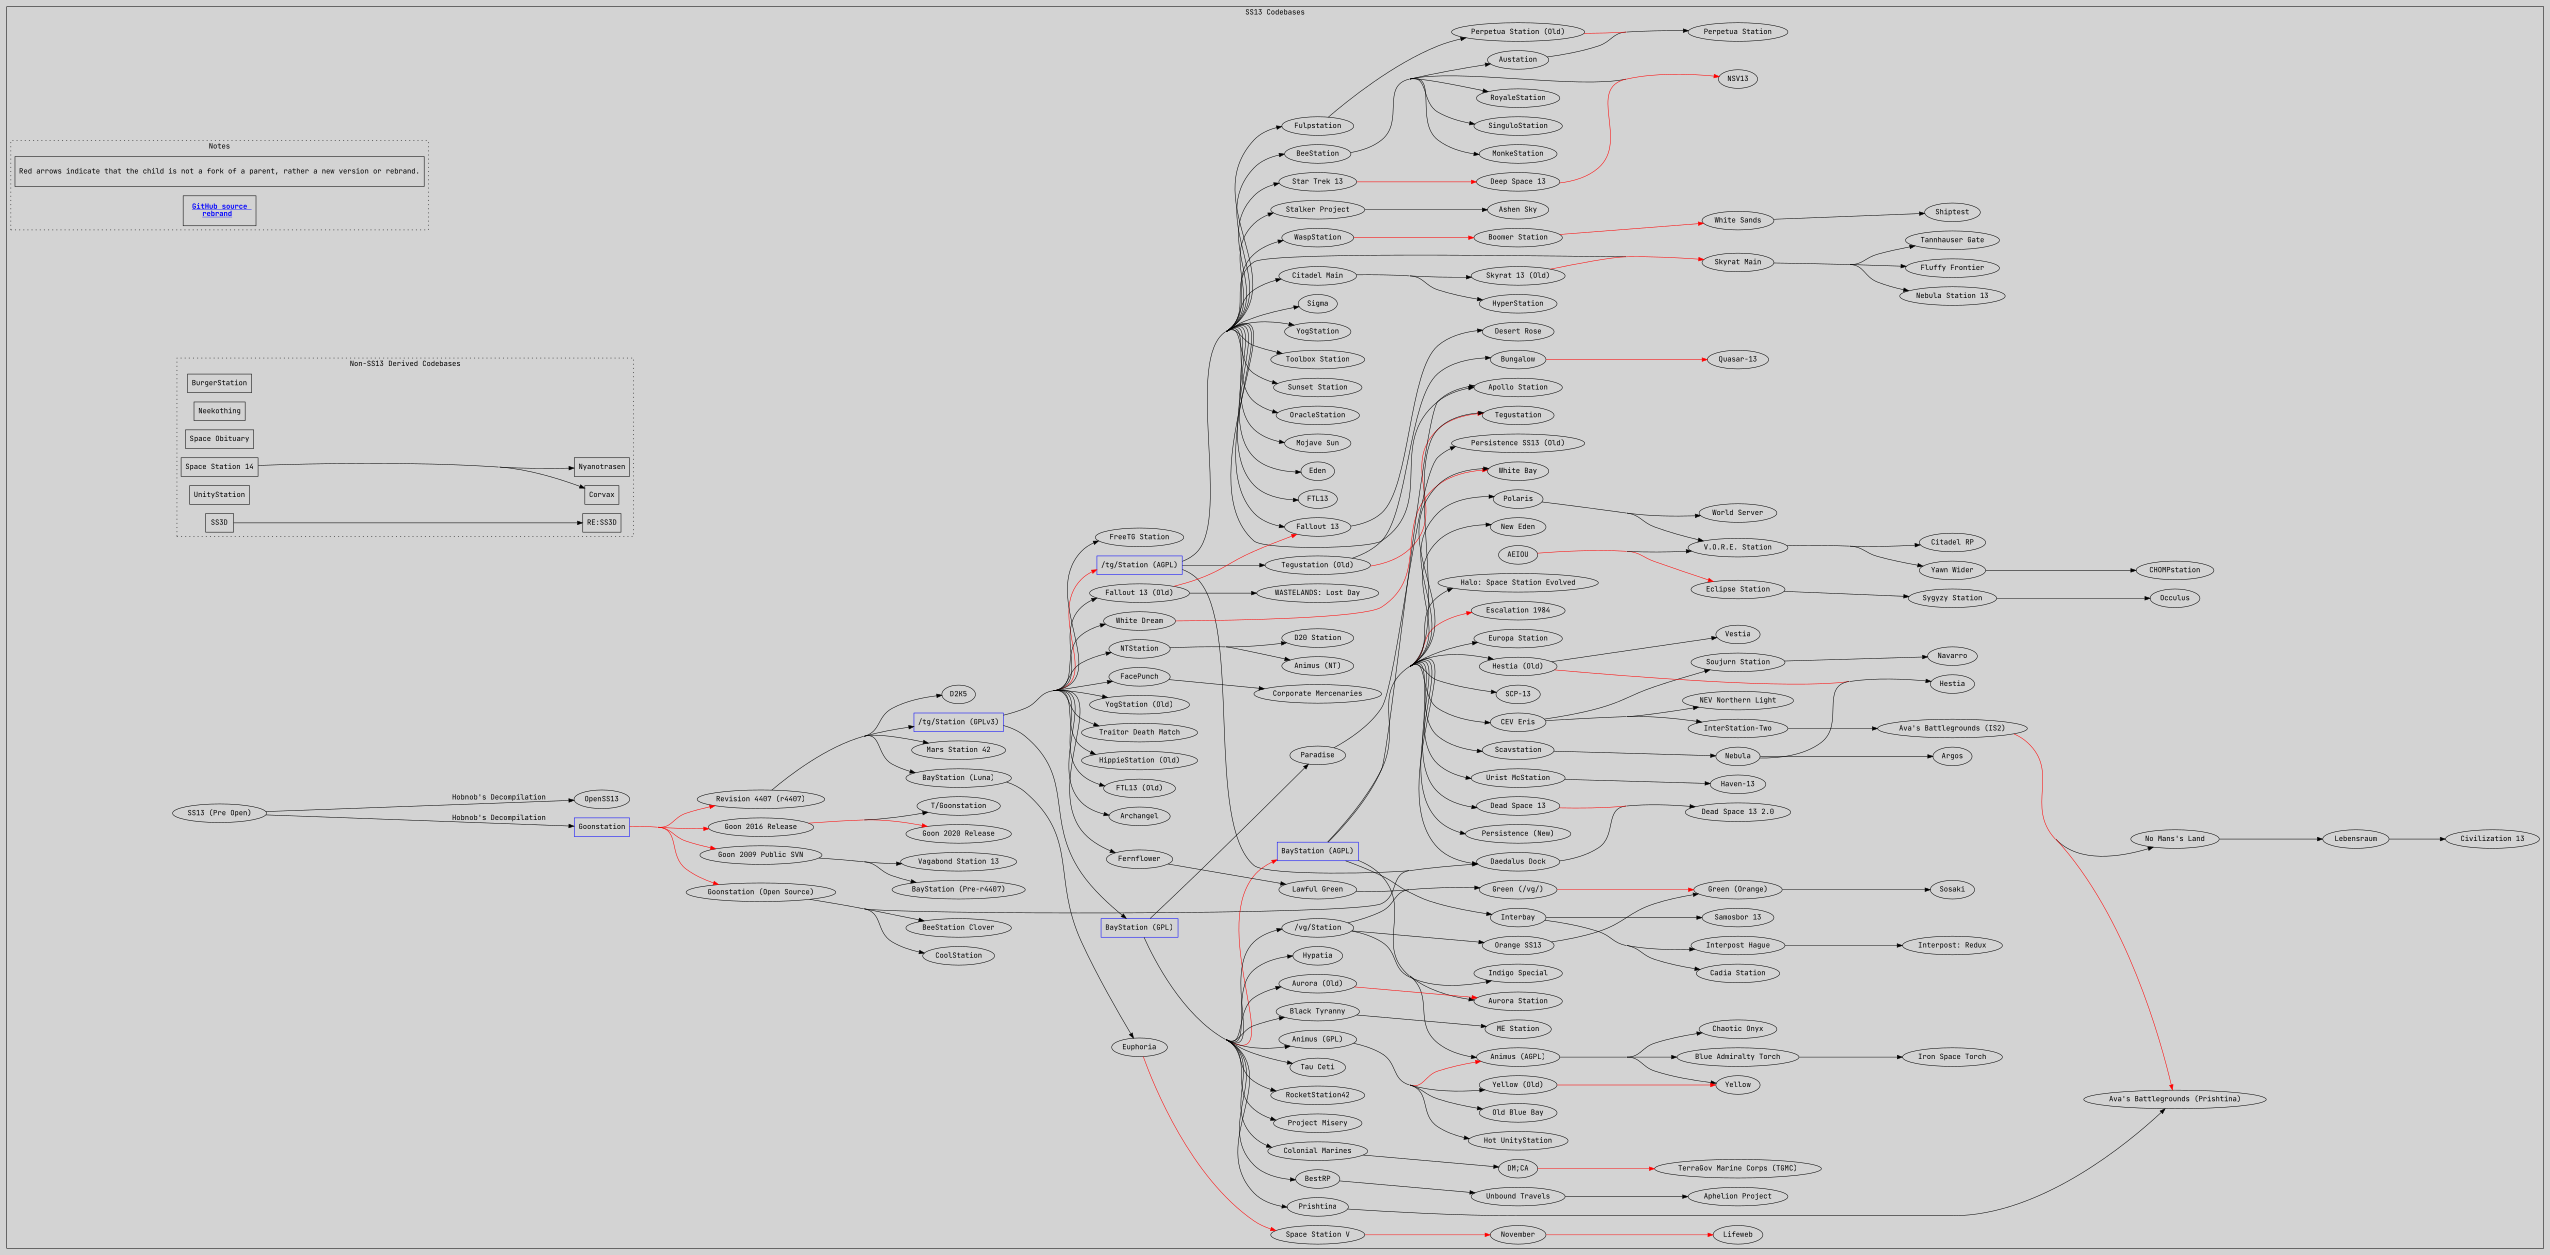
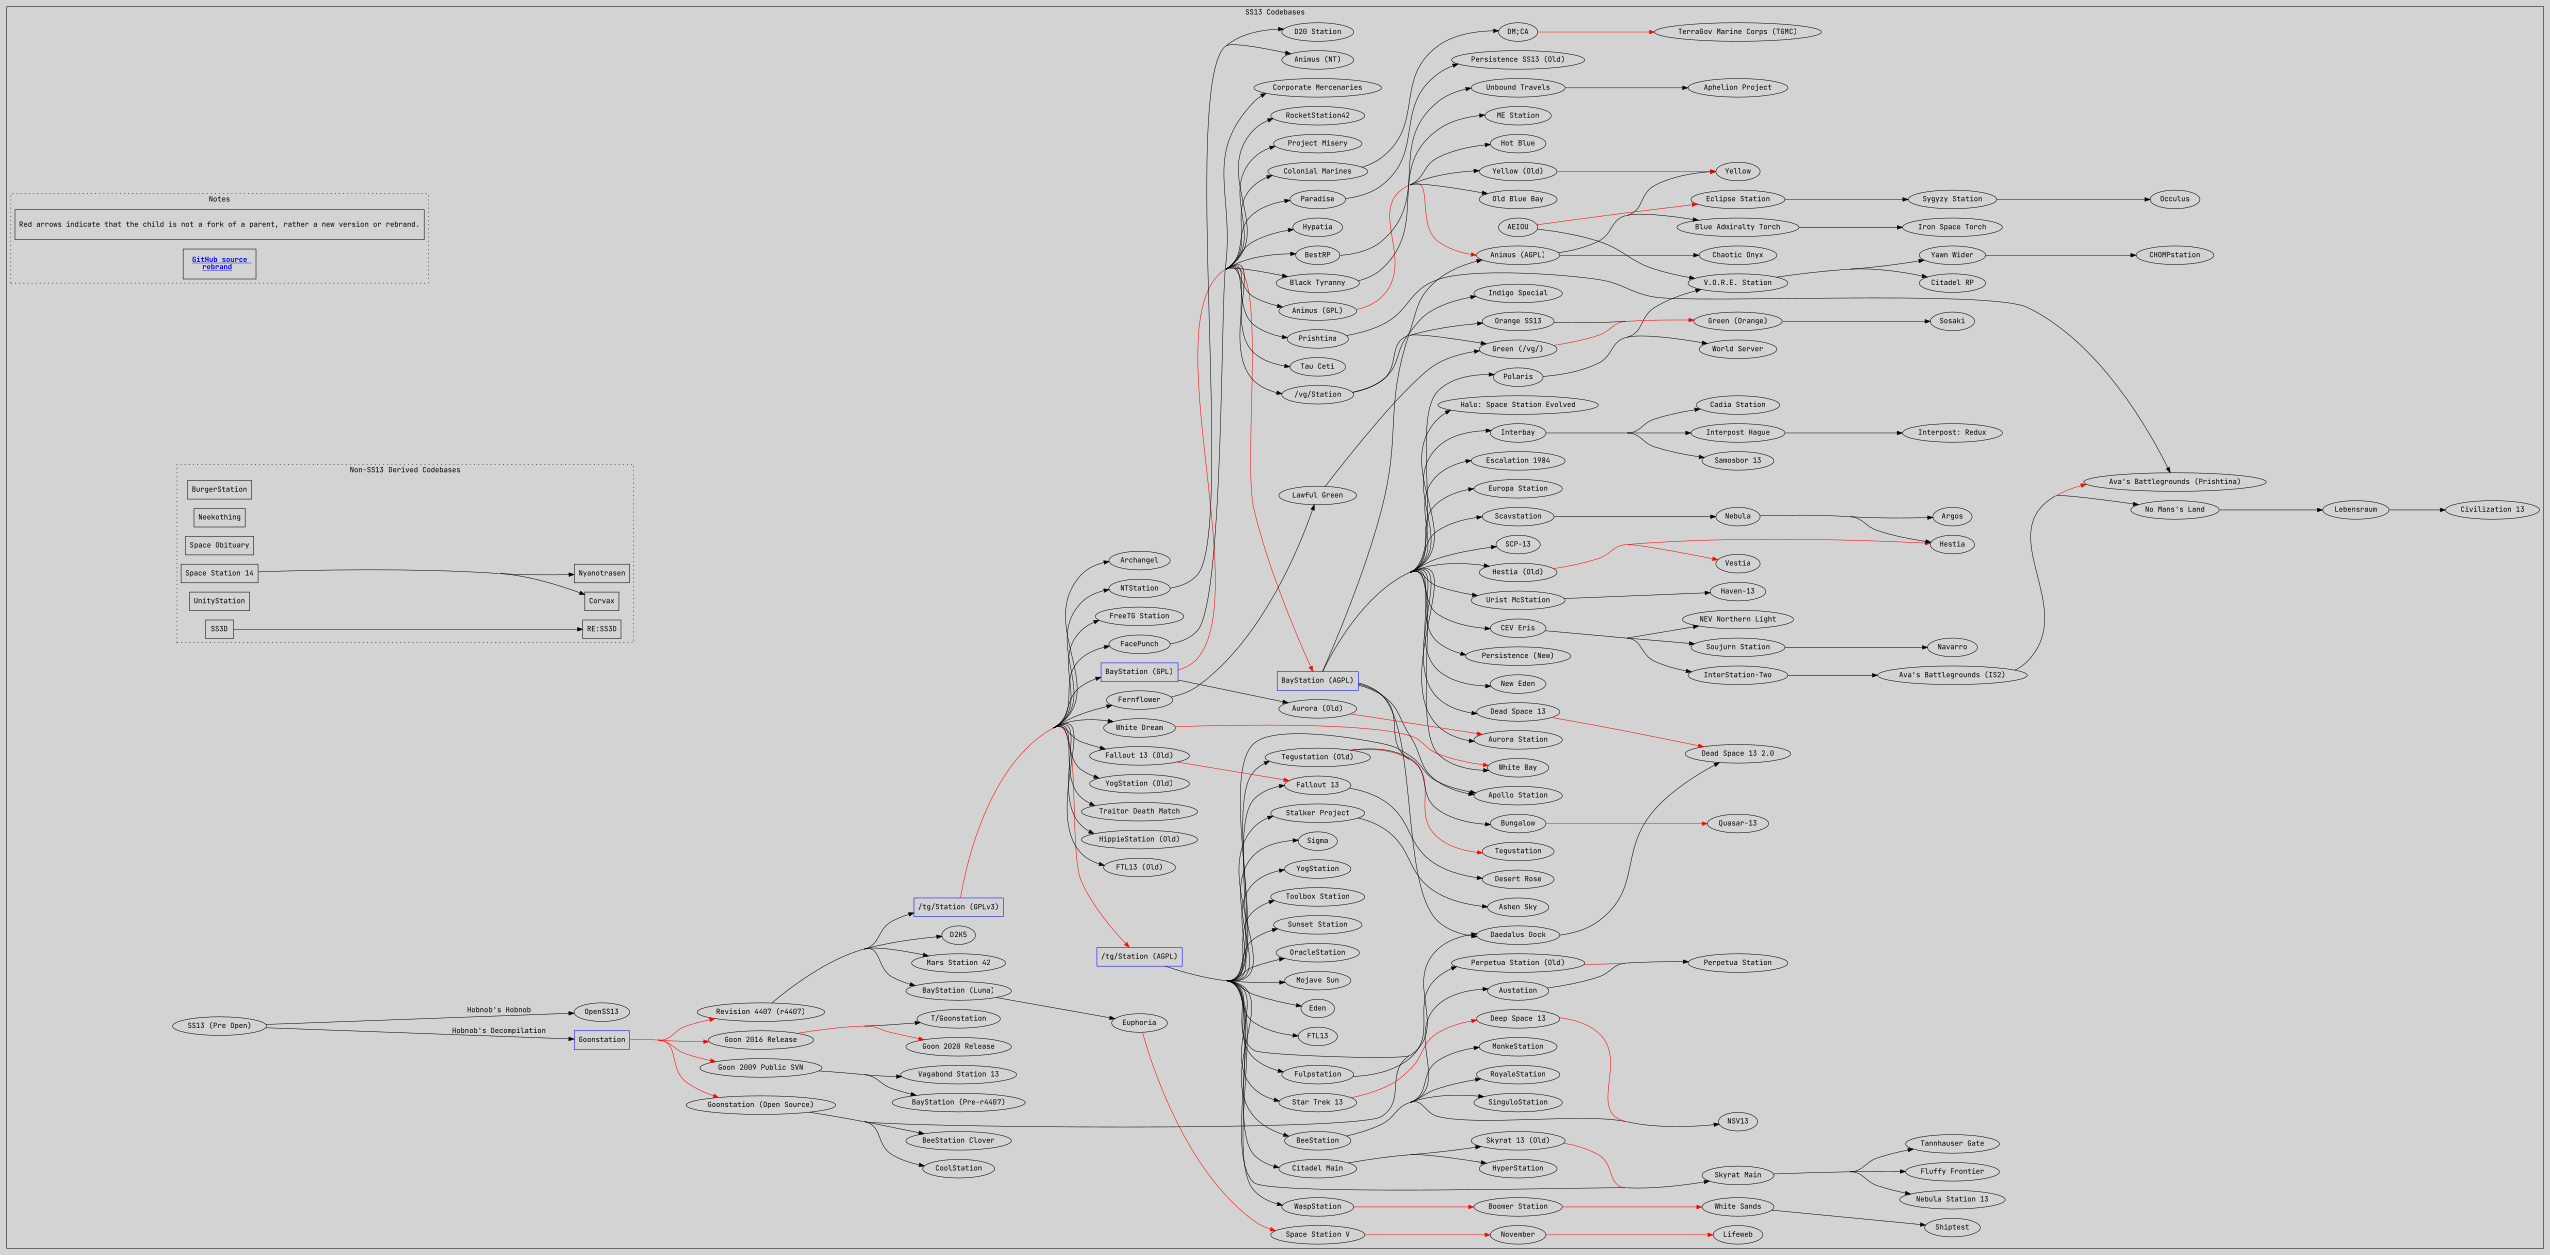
node "WASTELANDS: Lost Day": removed
edge "BayStation (AGPL)" -> "Escalation 1984": color red -> black
edge "Hestia (Old)" -> "Vestia": color black -> red
edge "SS13 (Pre Open)" -> "OpenSS13": label "Hobnob's Decompilation" -> "Hobnob's Hobnob"
node "Hot UnityStation": label "Hot UnityStation" -> "Hot Blue"
